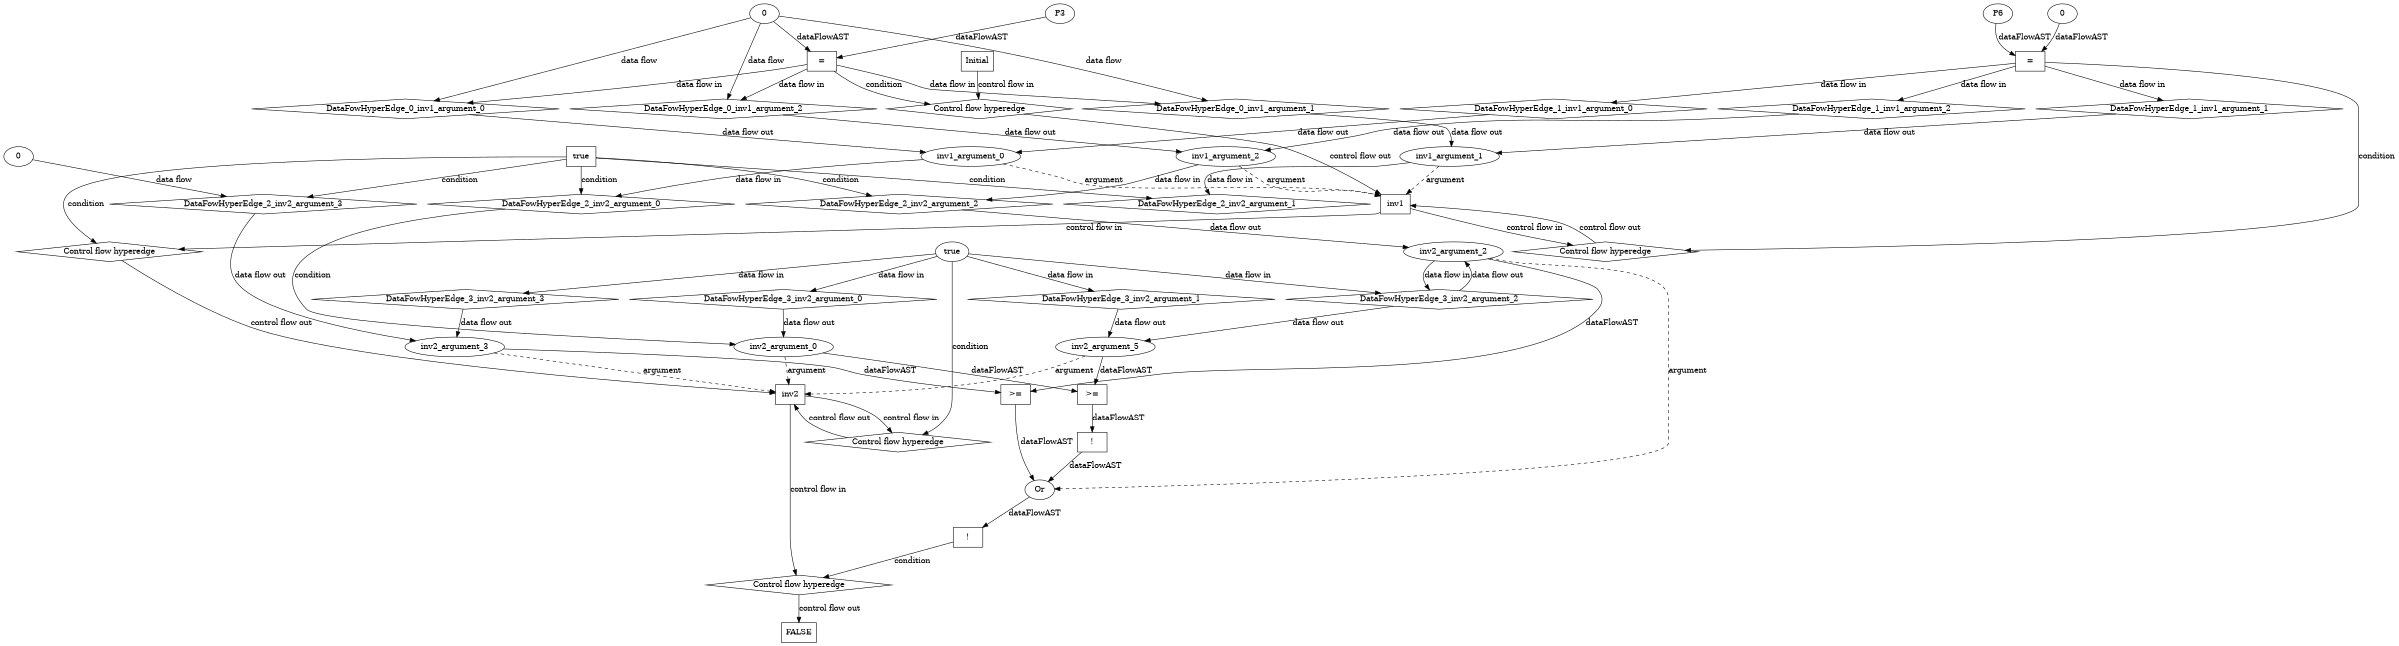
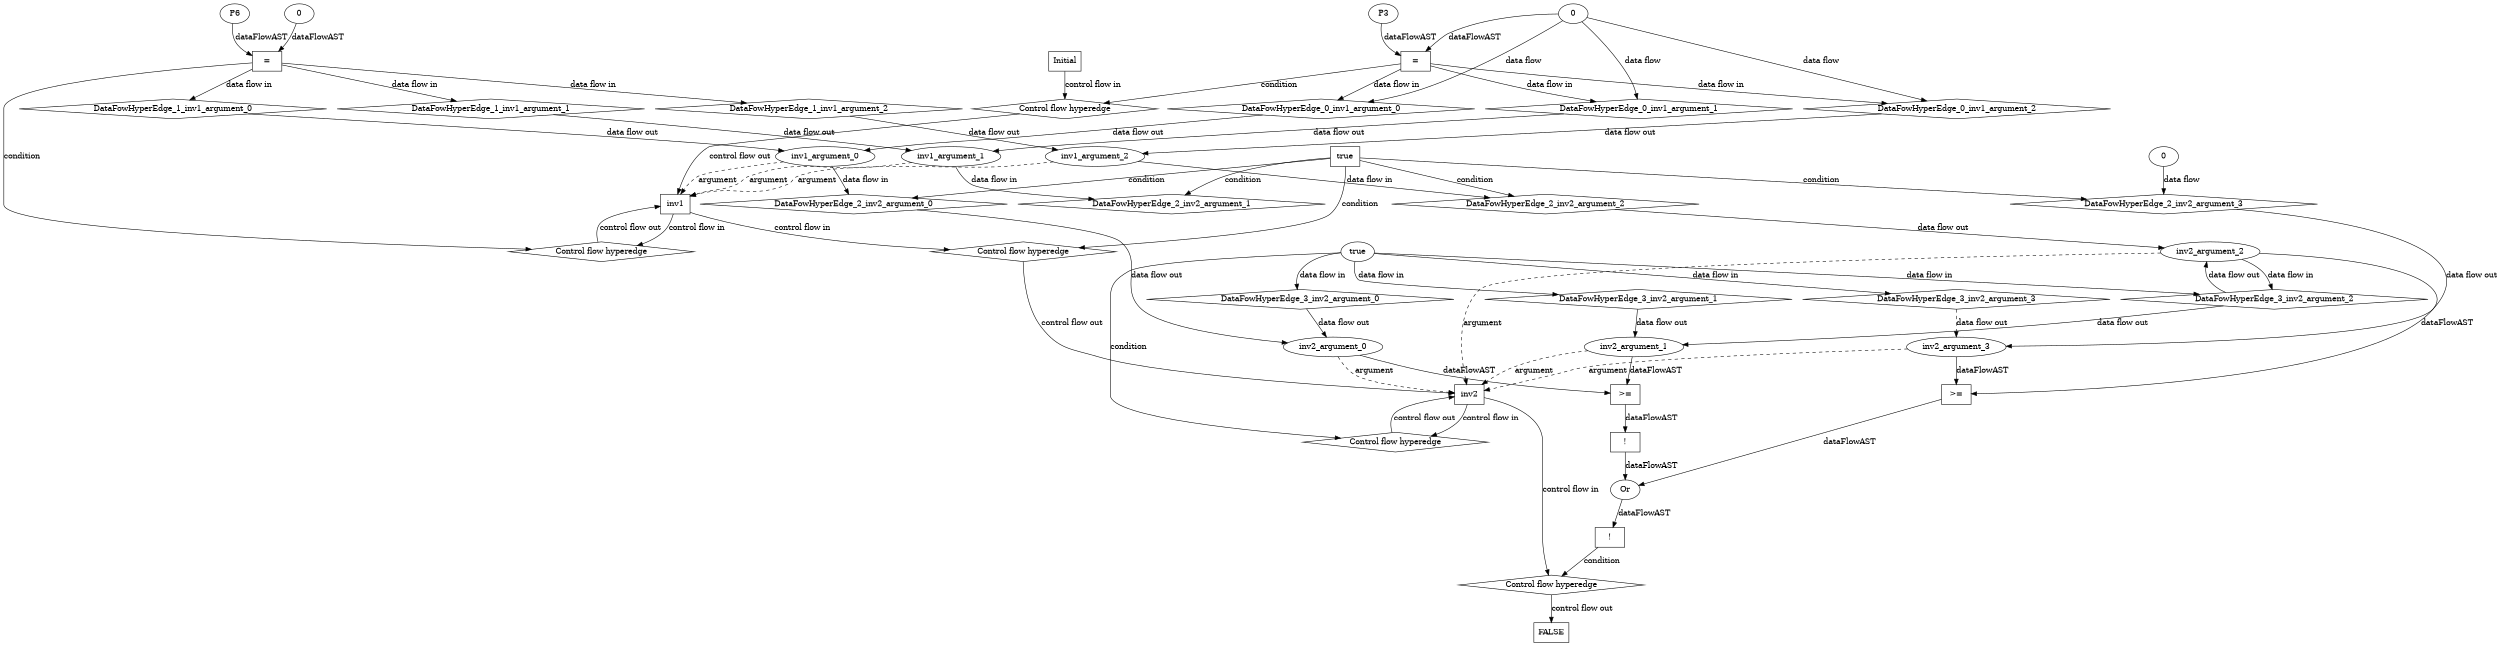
edge "DataFowHyperEdge_2_inv2_argument_0" -> "inv2_argument_0": label "condition" -> "data flow out"
edge "DataFowHyperEdge_3_inv2_argument_3" -> "inv2_argument_3": style solid -> dashed
node "inv2_argument_5": label "inv2_argument_5" -> "inv2_argument_1"
edge "inv2_argument_2" -> "Or": now "inv2_argument_2" -> "inv2"
